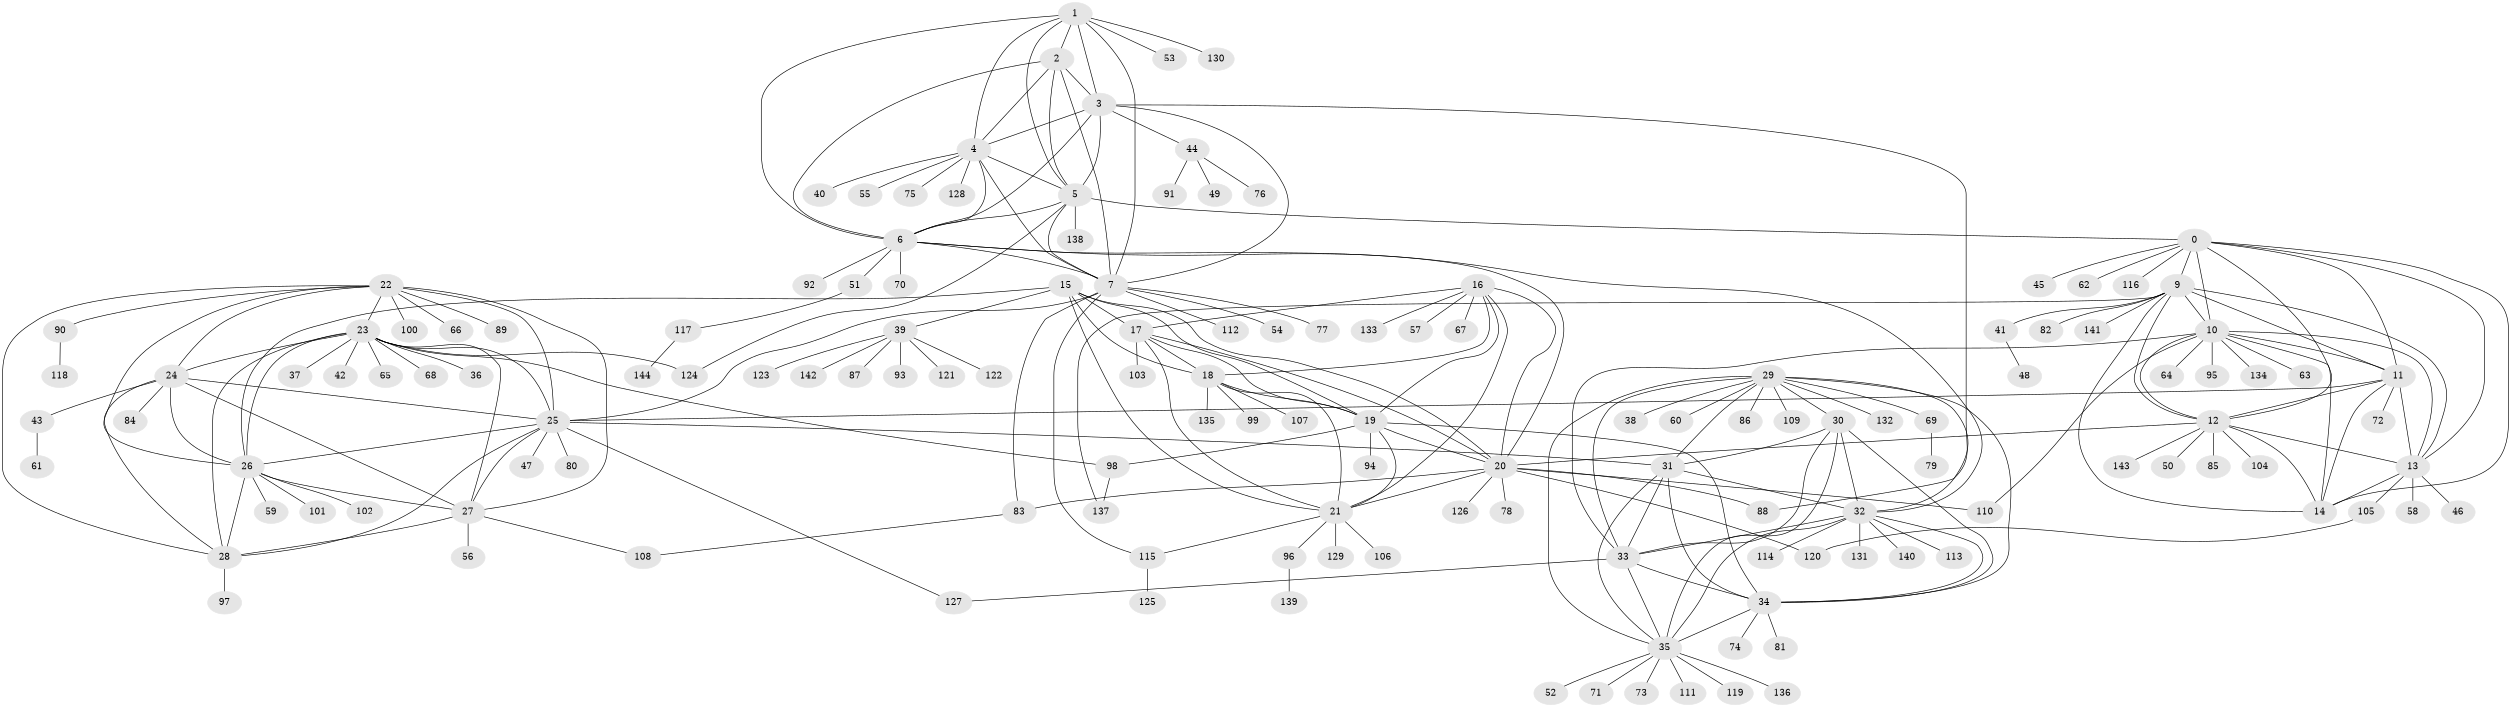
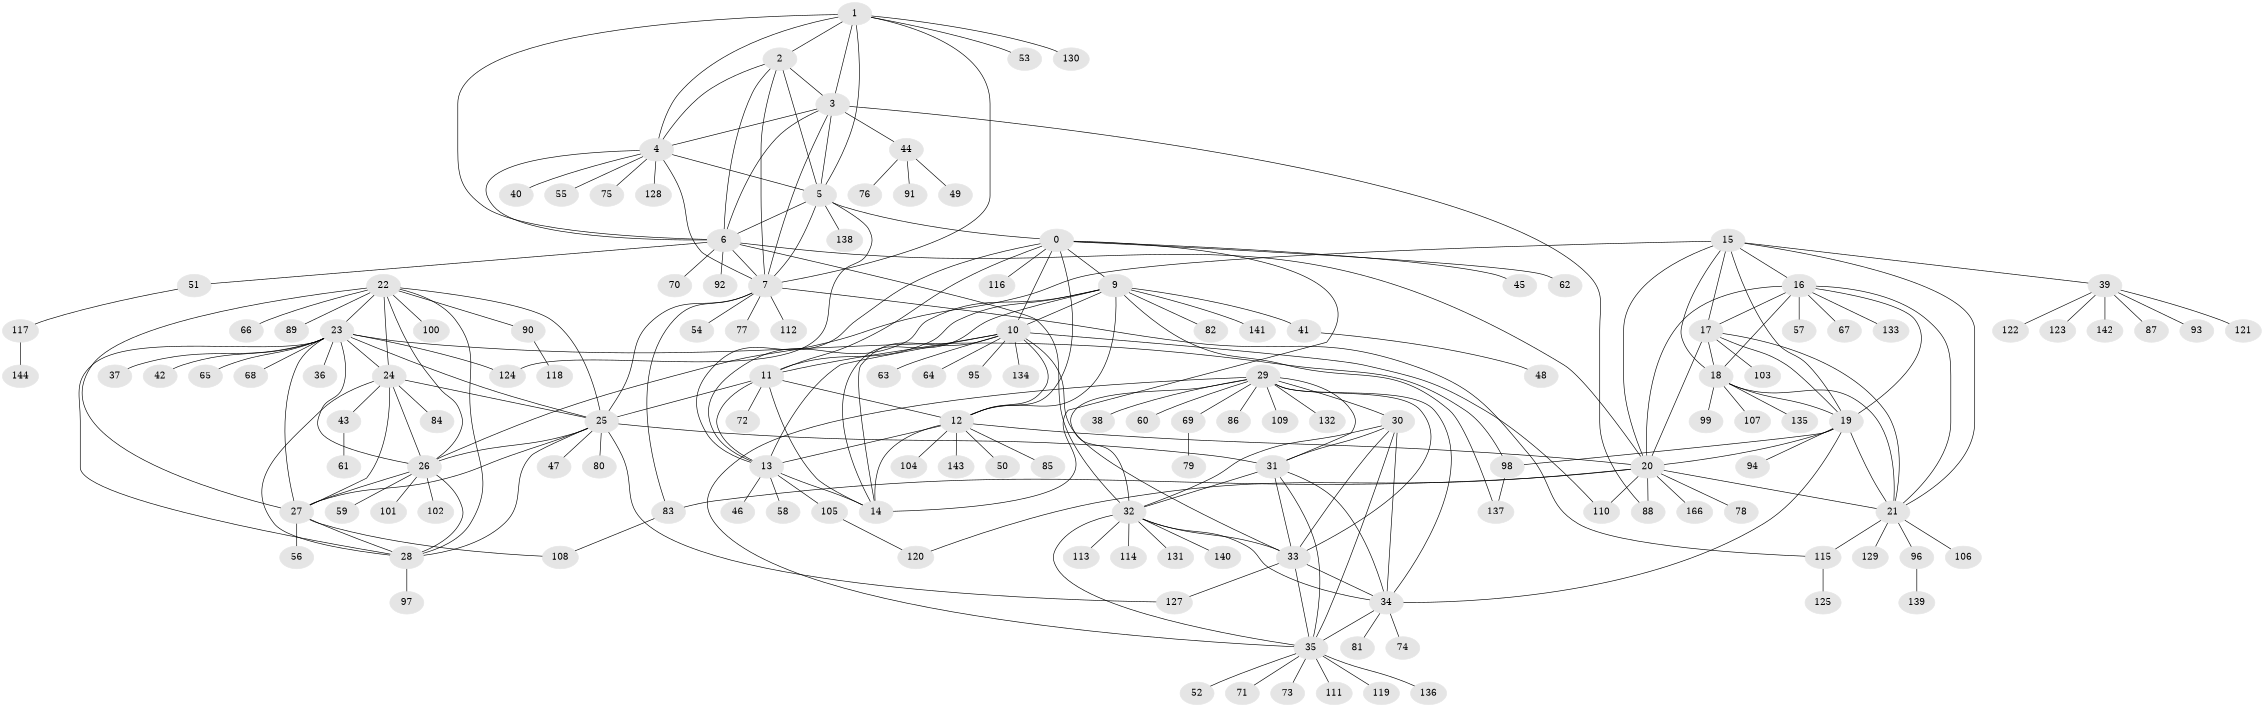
edge "15" -- "16": added
node "126": label "126" -> "166"
